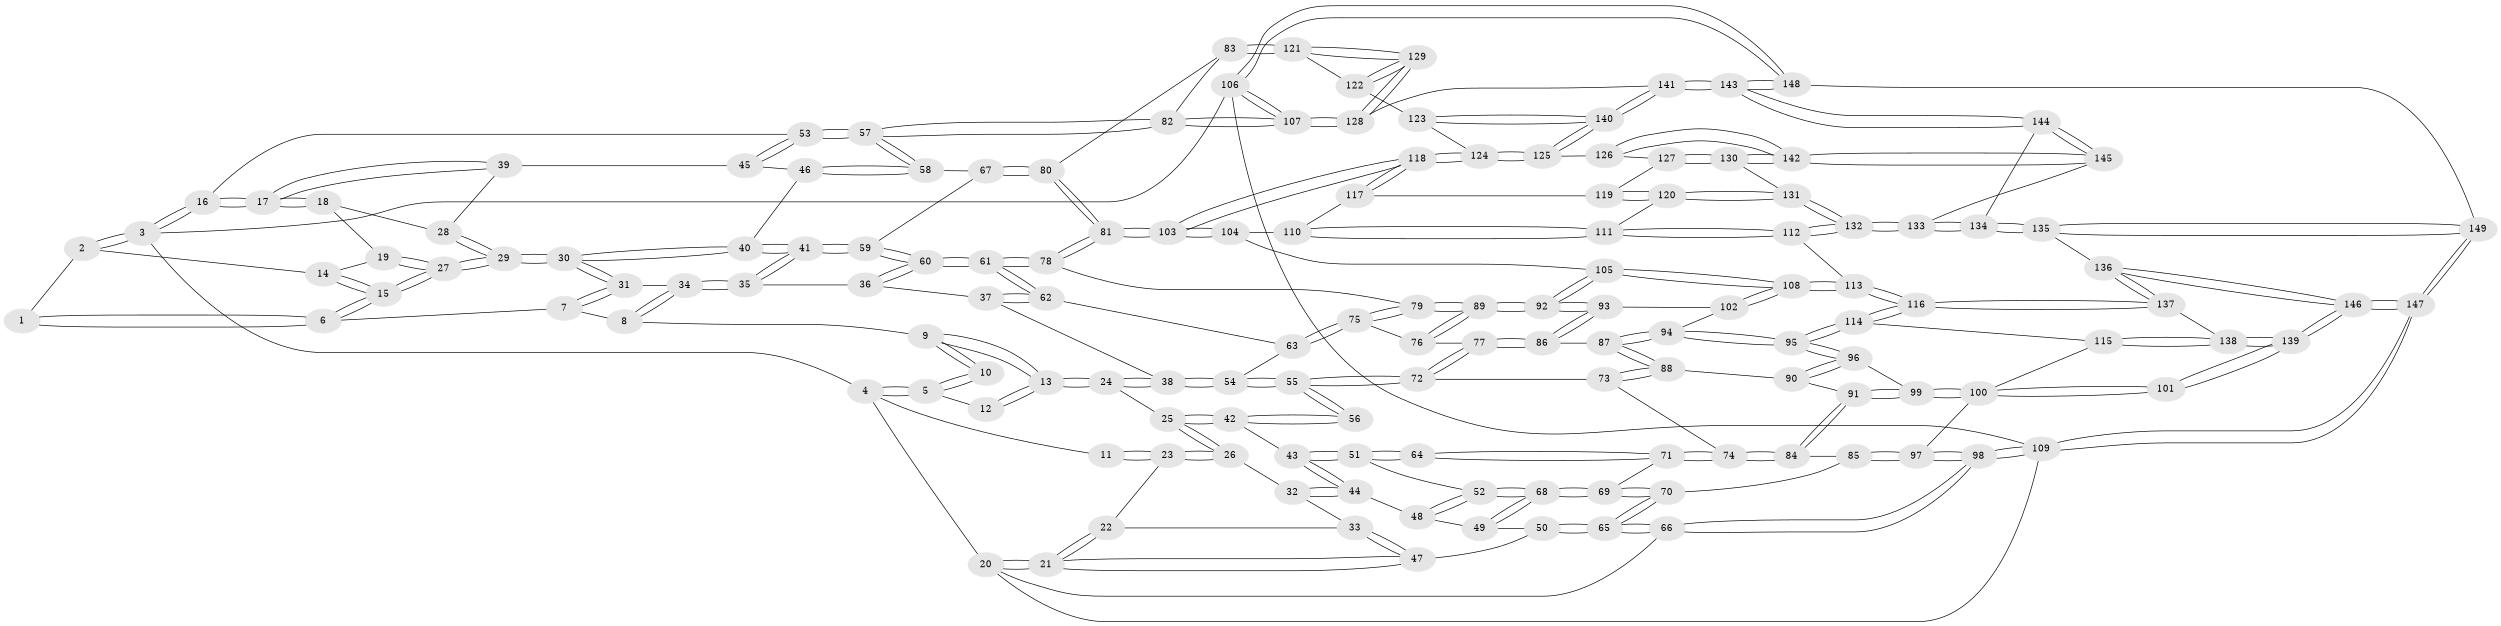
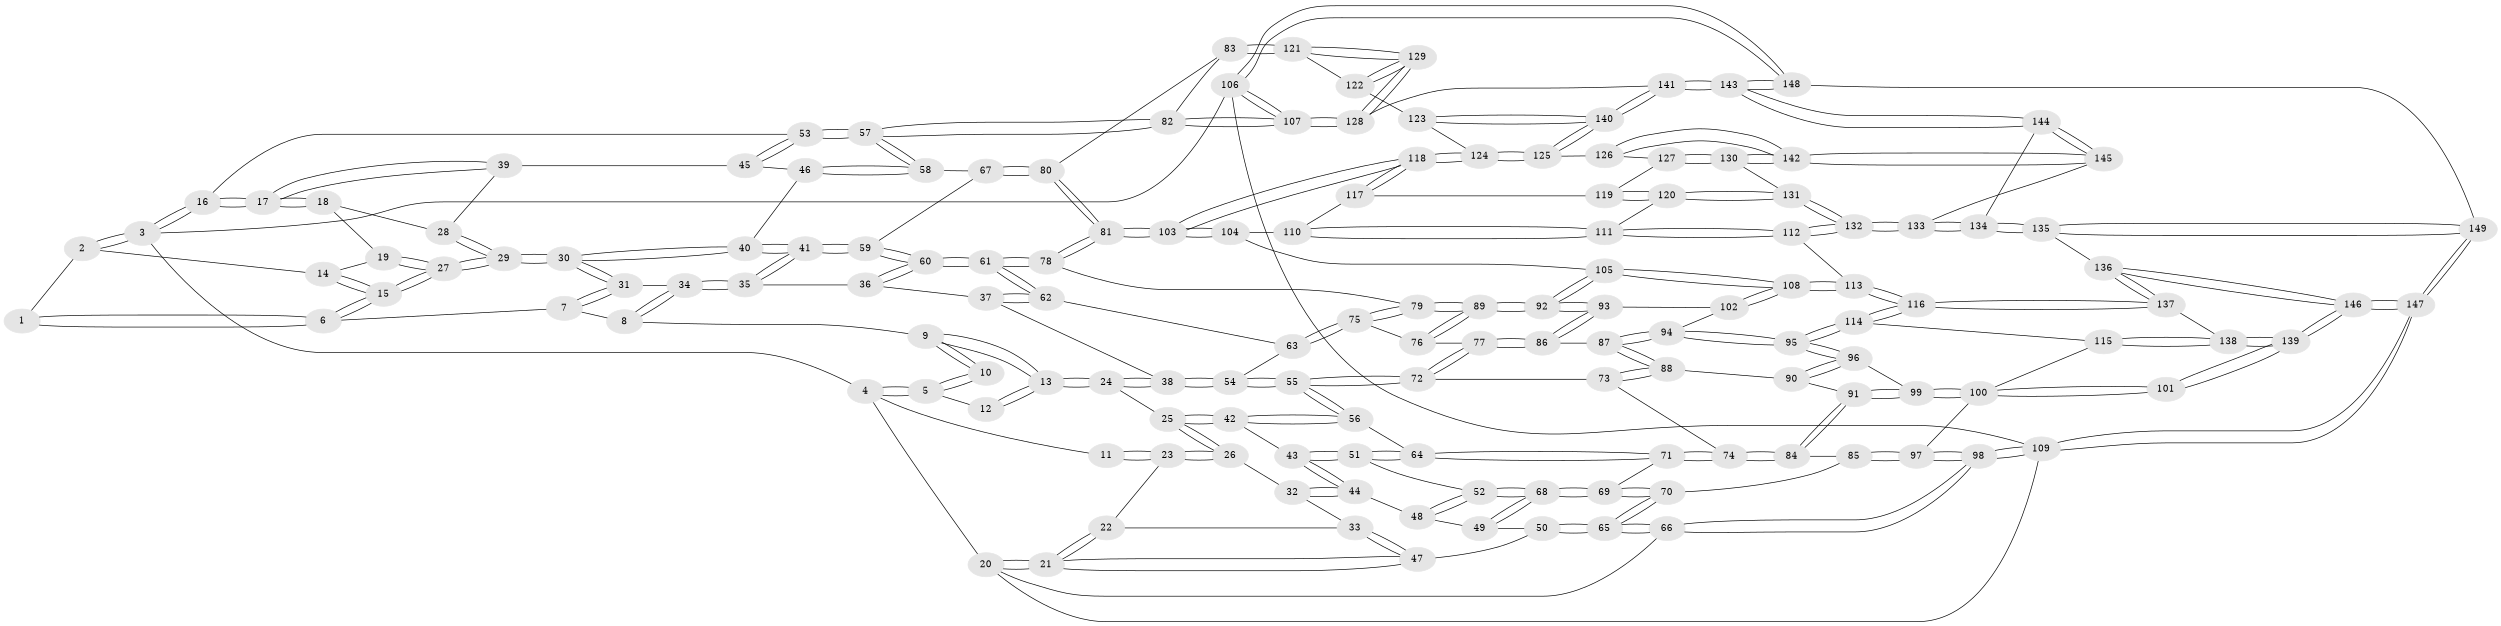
edge "56" -- "64": added
